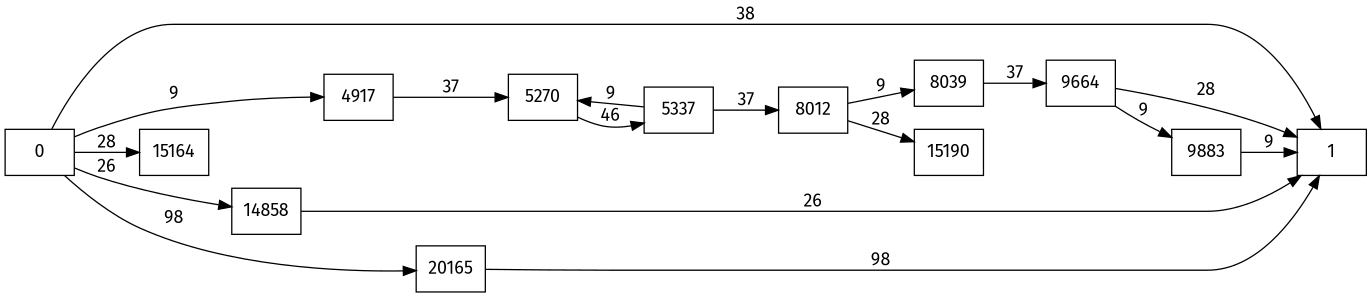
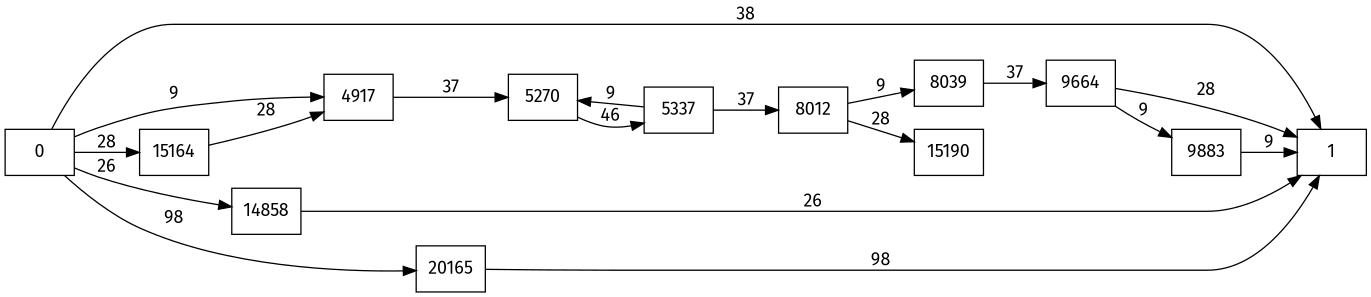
edge "15164" -> "4917": added, label "28"
